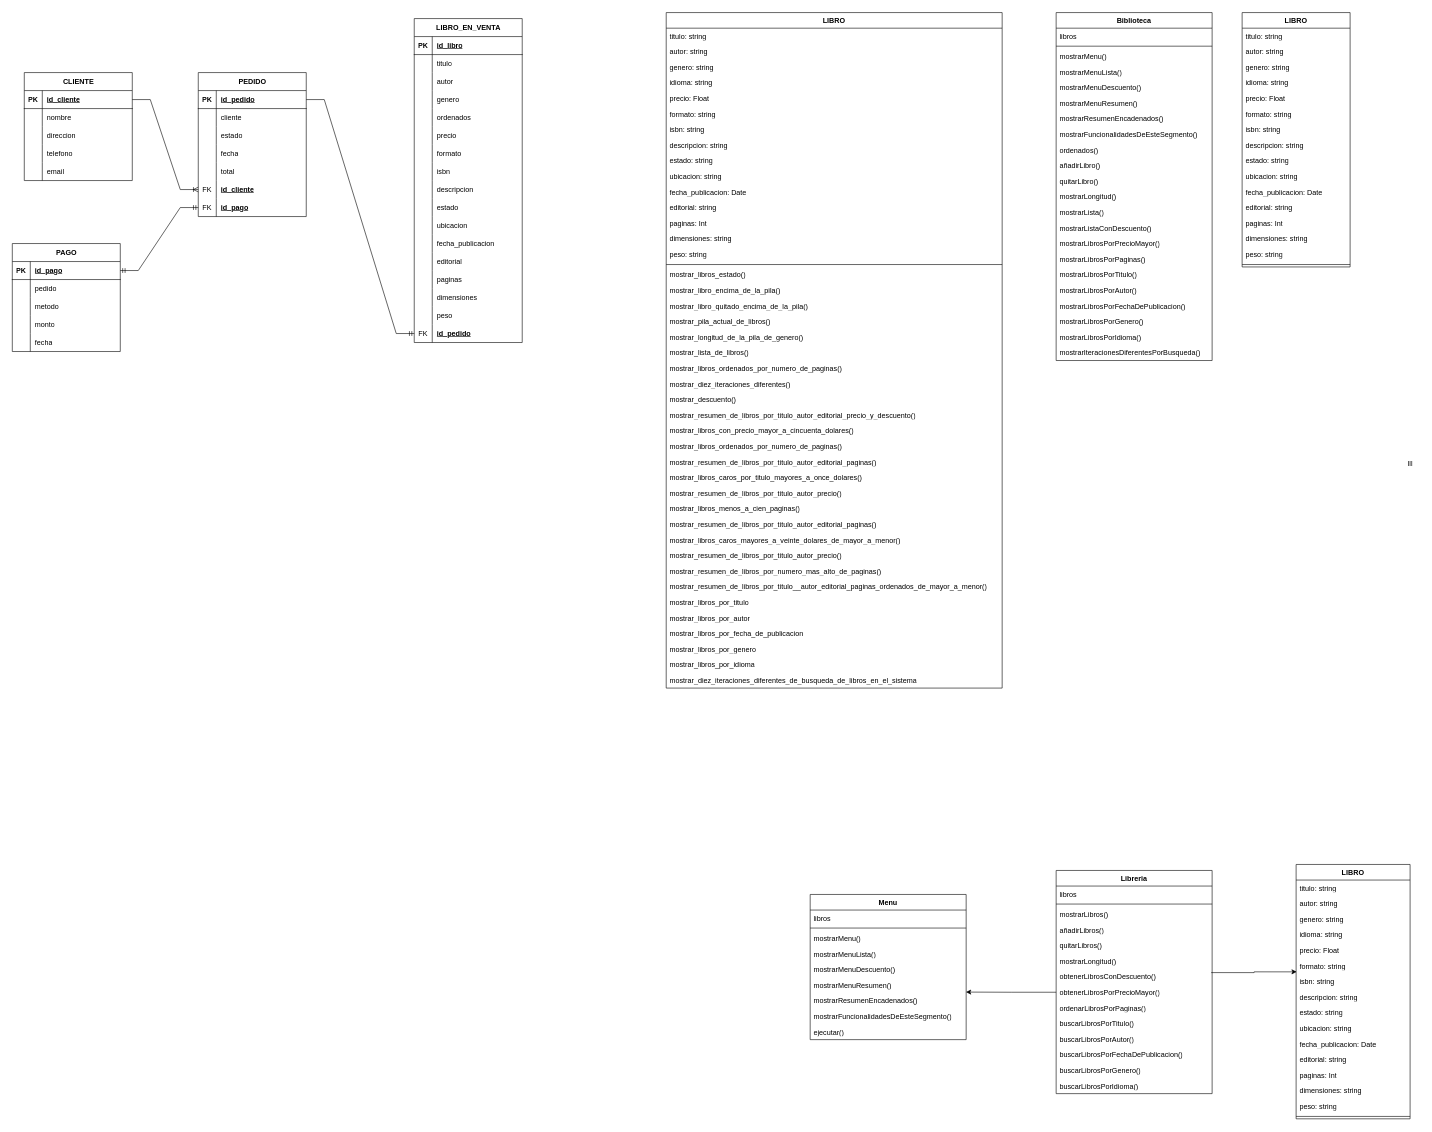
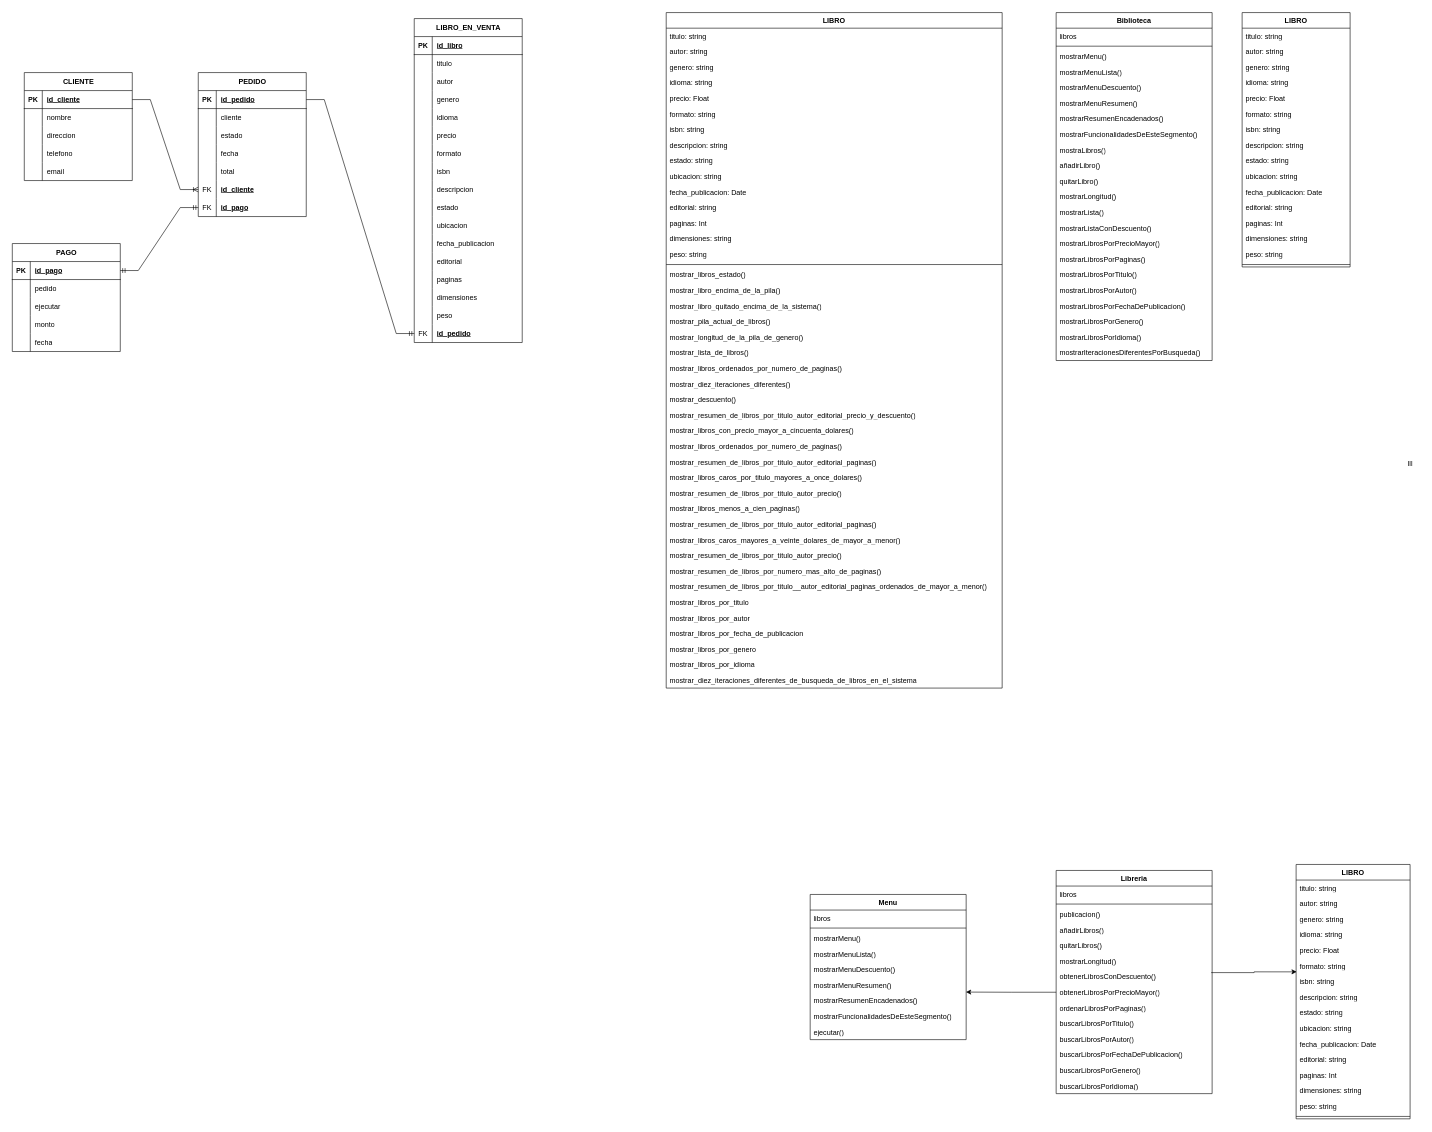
node "ordenados": label "ordenados" -> "idioma"
node "ordenados()": label "ordenados()" -> "mostraLibros()"
node "metodo": label "metodo" -> "ejecutar"
node "mostrar_libro_quitado_encima_de_la_pila()": label "mostrar_libro_quitado_encima_de_la_pila()" -> "mostrar_libro_quitado_encima_de_la_sistema()"
node "mostrarLibros()": label "mostrarLibros()" -> "publicacion()"
